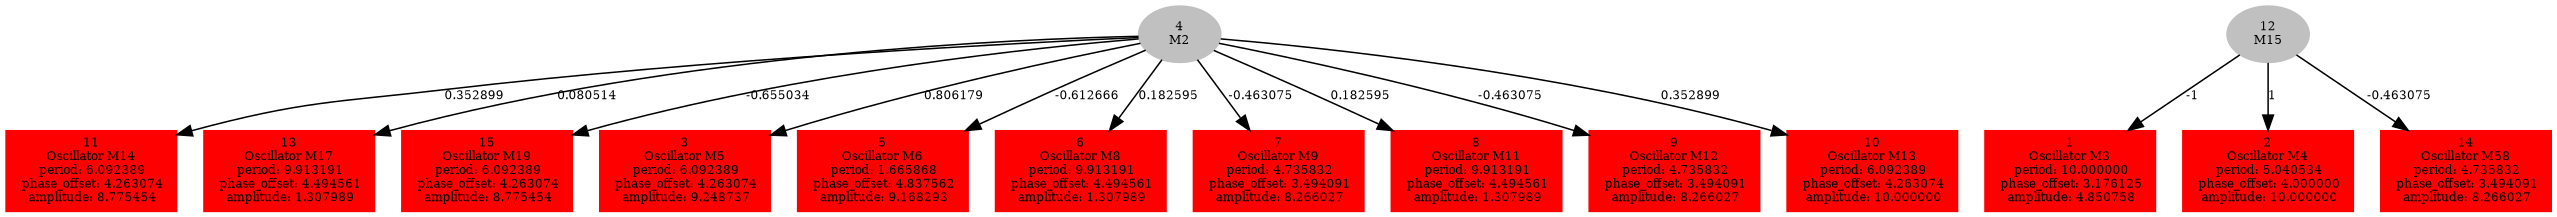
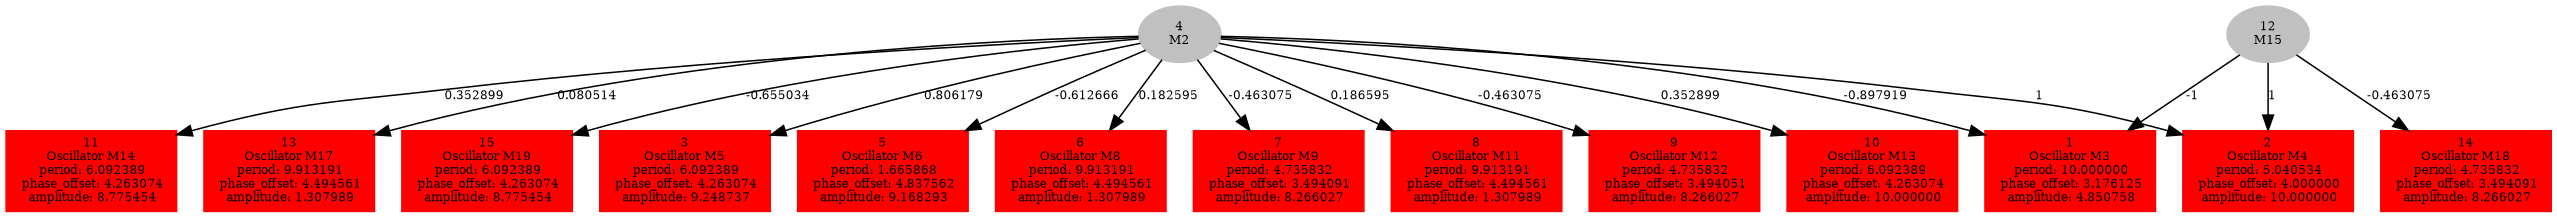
edge "4" -> "2": added, label "1"
edge "4" -> "1": added, label "-0.897919"
edge "4" -> "8": label "0.182595 " -> "0.186595 "
node "14": text "Oscillator M58" -> "Oscillator M18"
node "9": text "phase_offset: 3.494091" -> "phase_offset: 3.494051"
